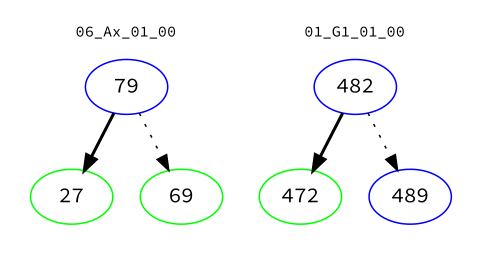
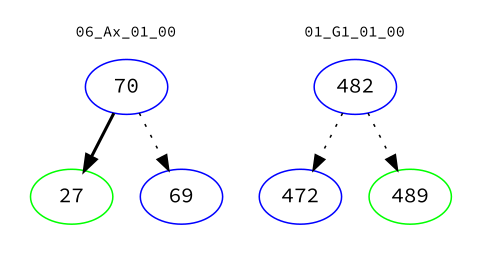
node "79": label "79" -> "70"
edge "482" -> "472": style bold -> dotted
node "69": color green -> blue
node "472": color green -> blue
node "489": color blue -> green
